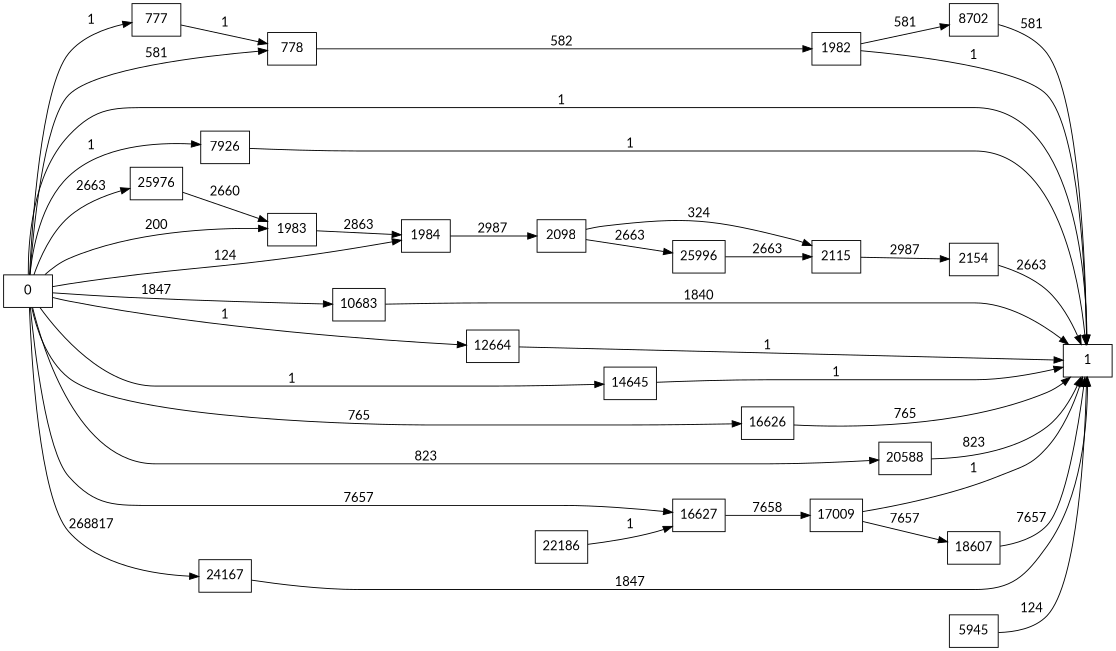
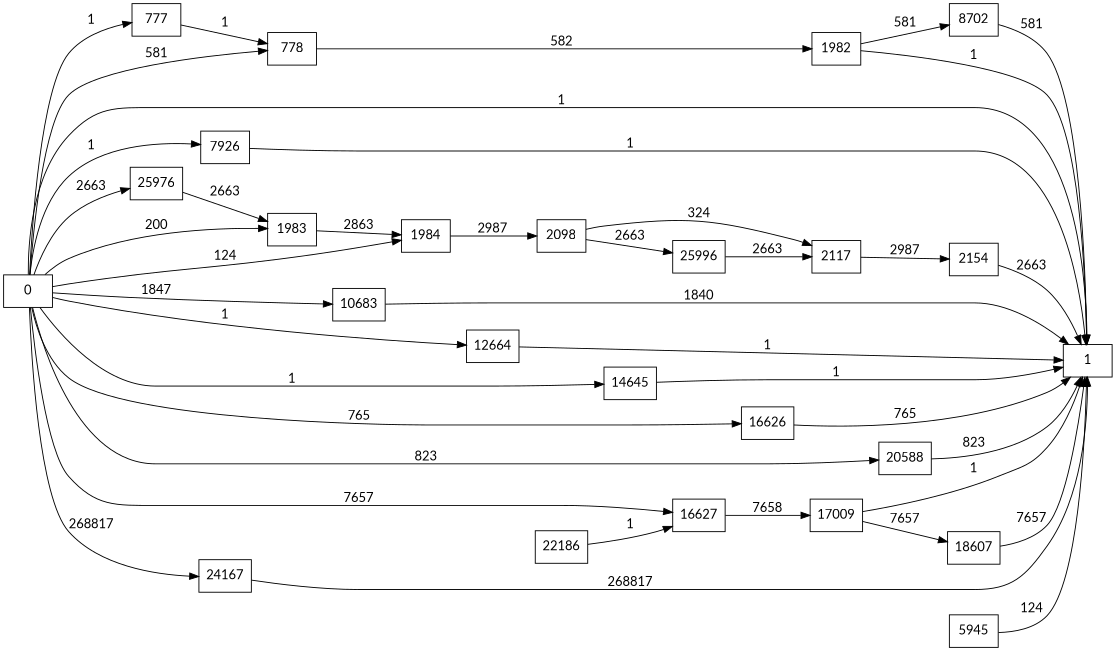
edge "25976" -> "1983": label "2660" -> "2663"
node "2115": label "2115" -> "2117"
edge "24167" -> "1": label "1847" -> "268817"
